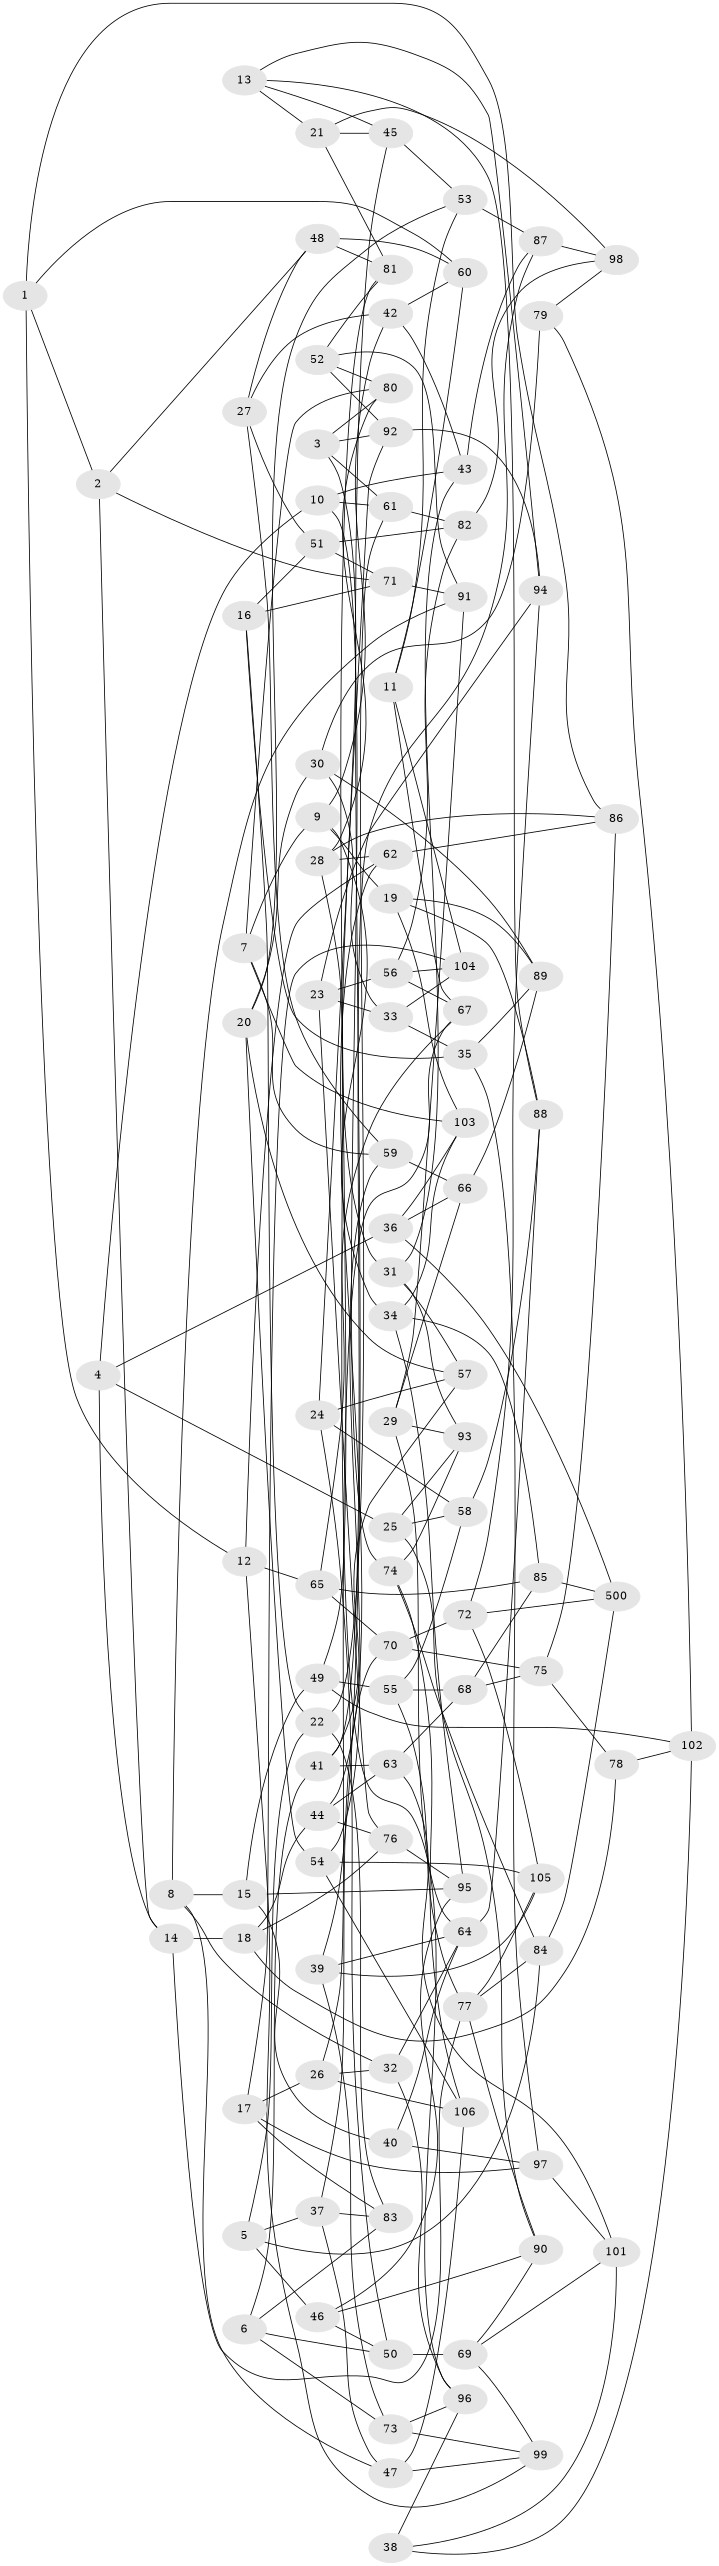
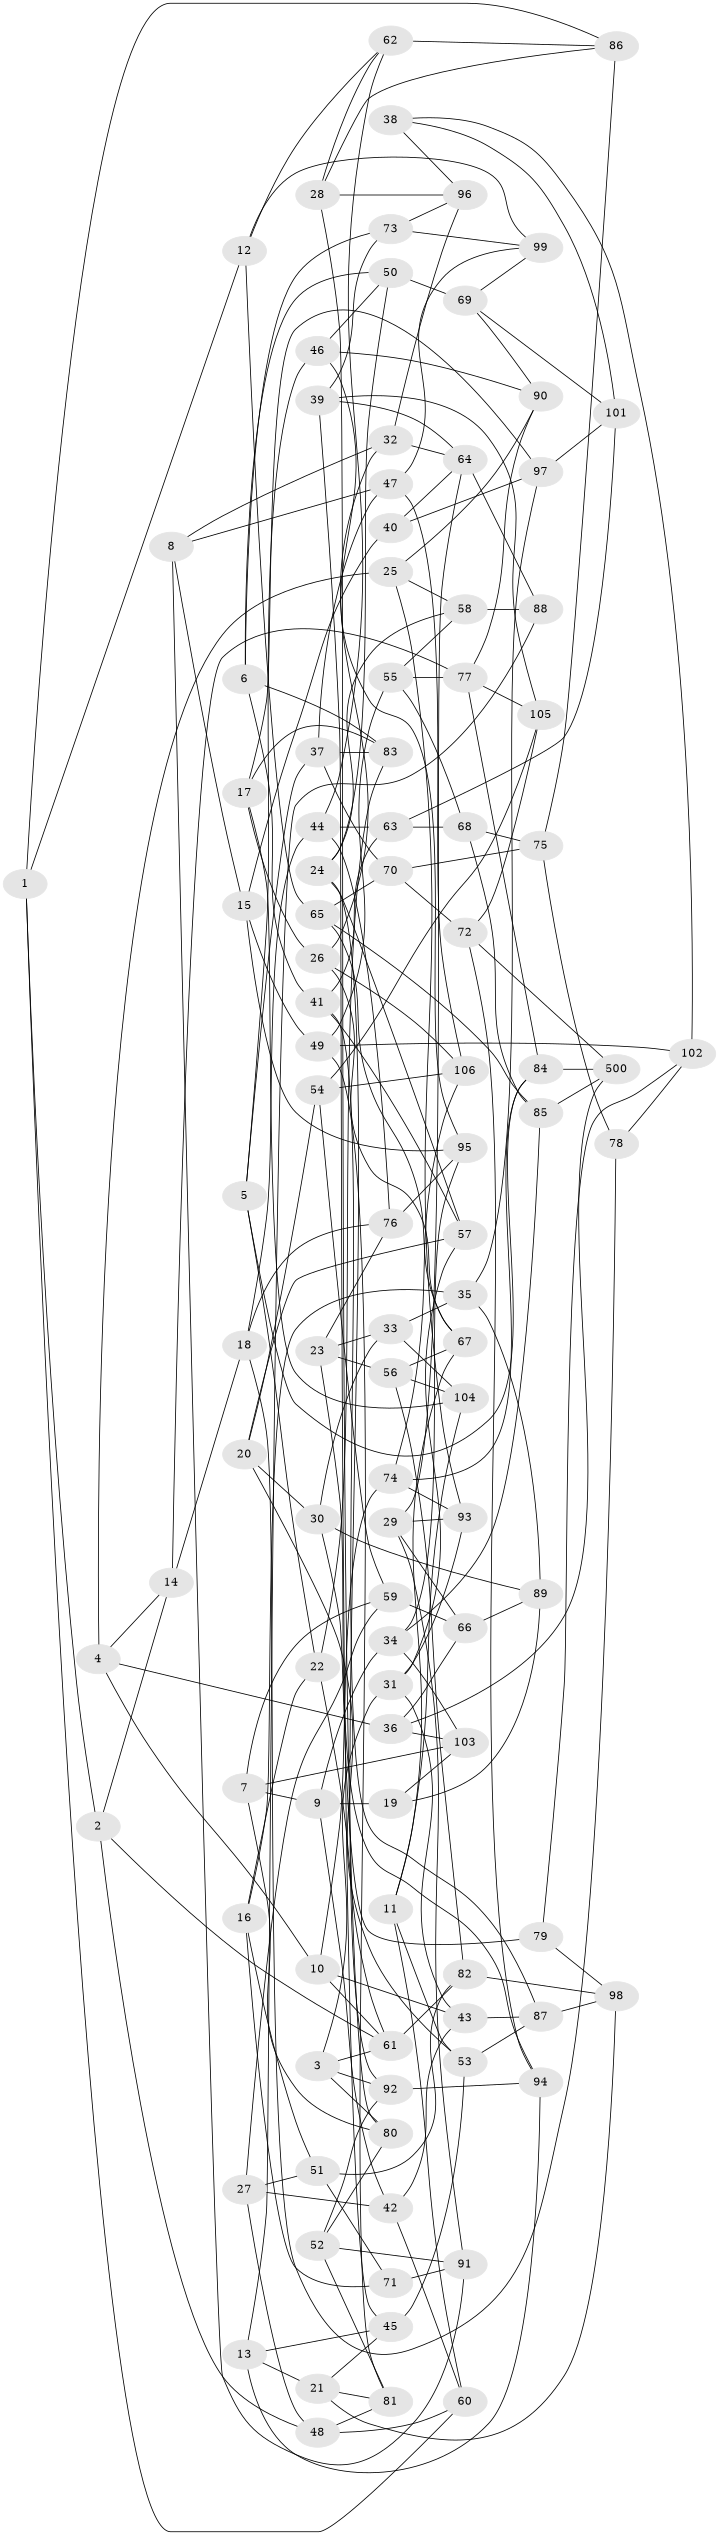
edge "2" -- "71": now "2" -- "61"
edge "19" -- "88": removed
